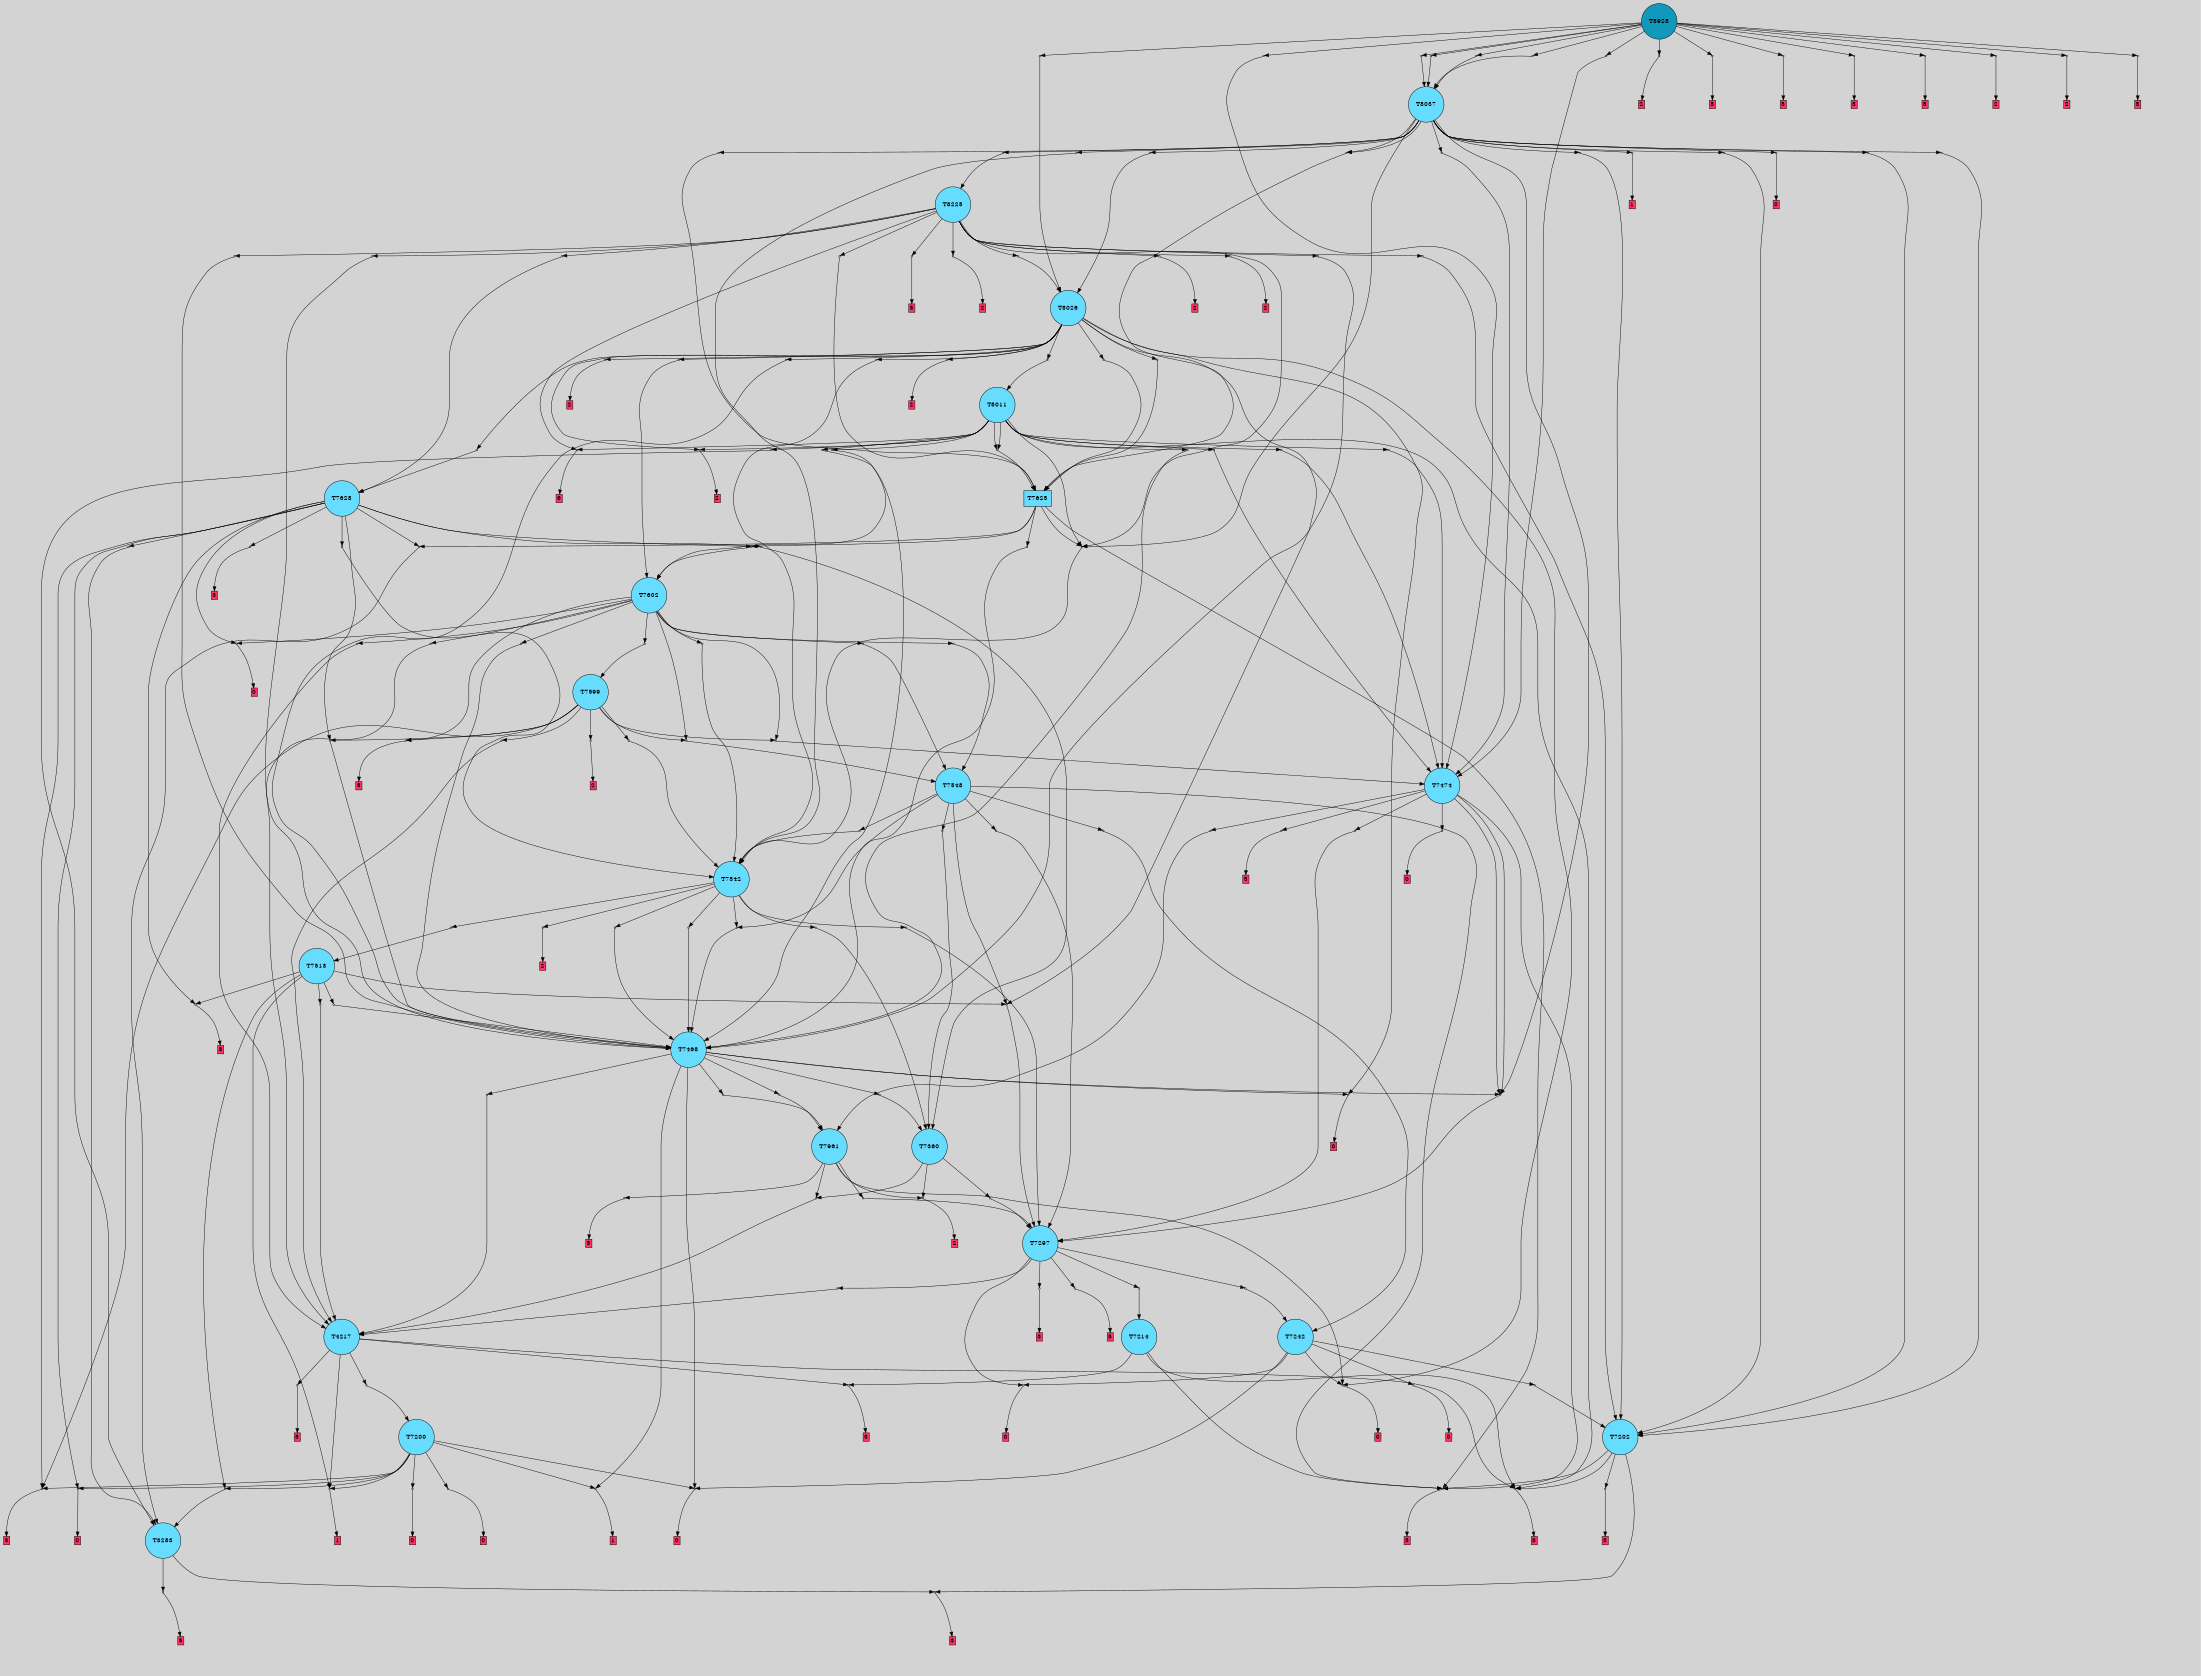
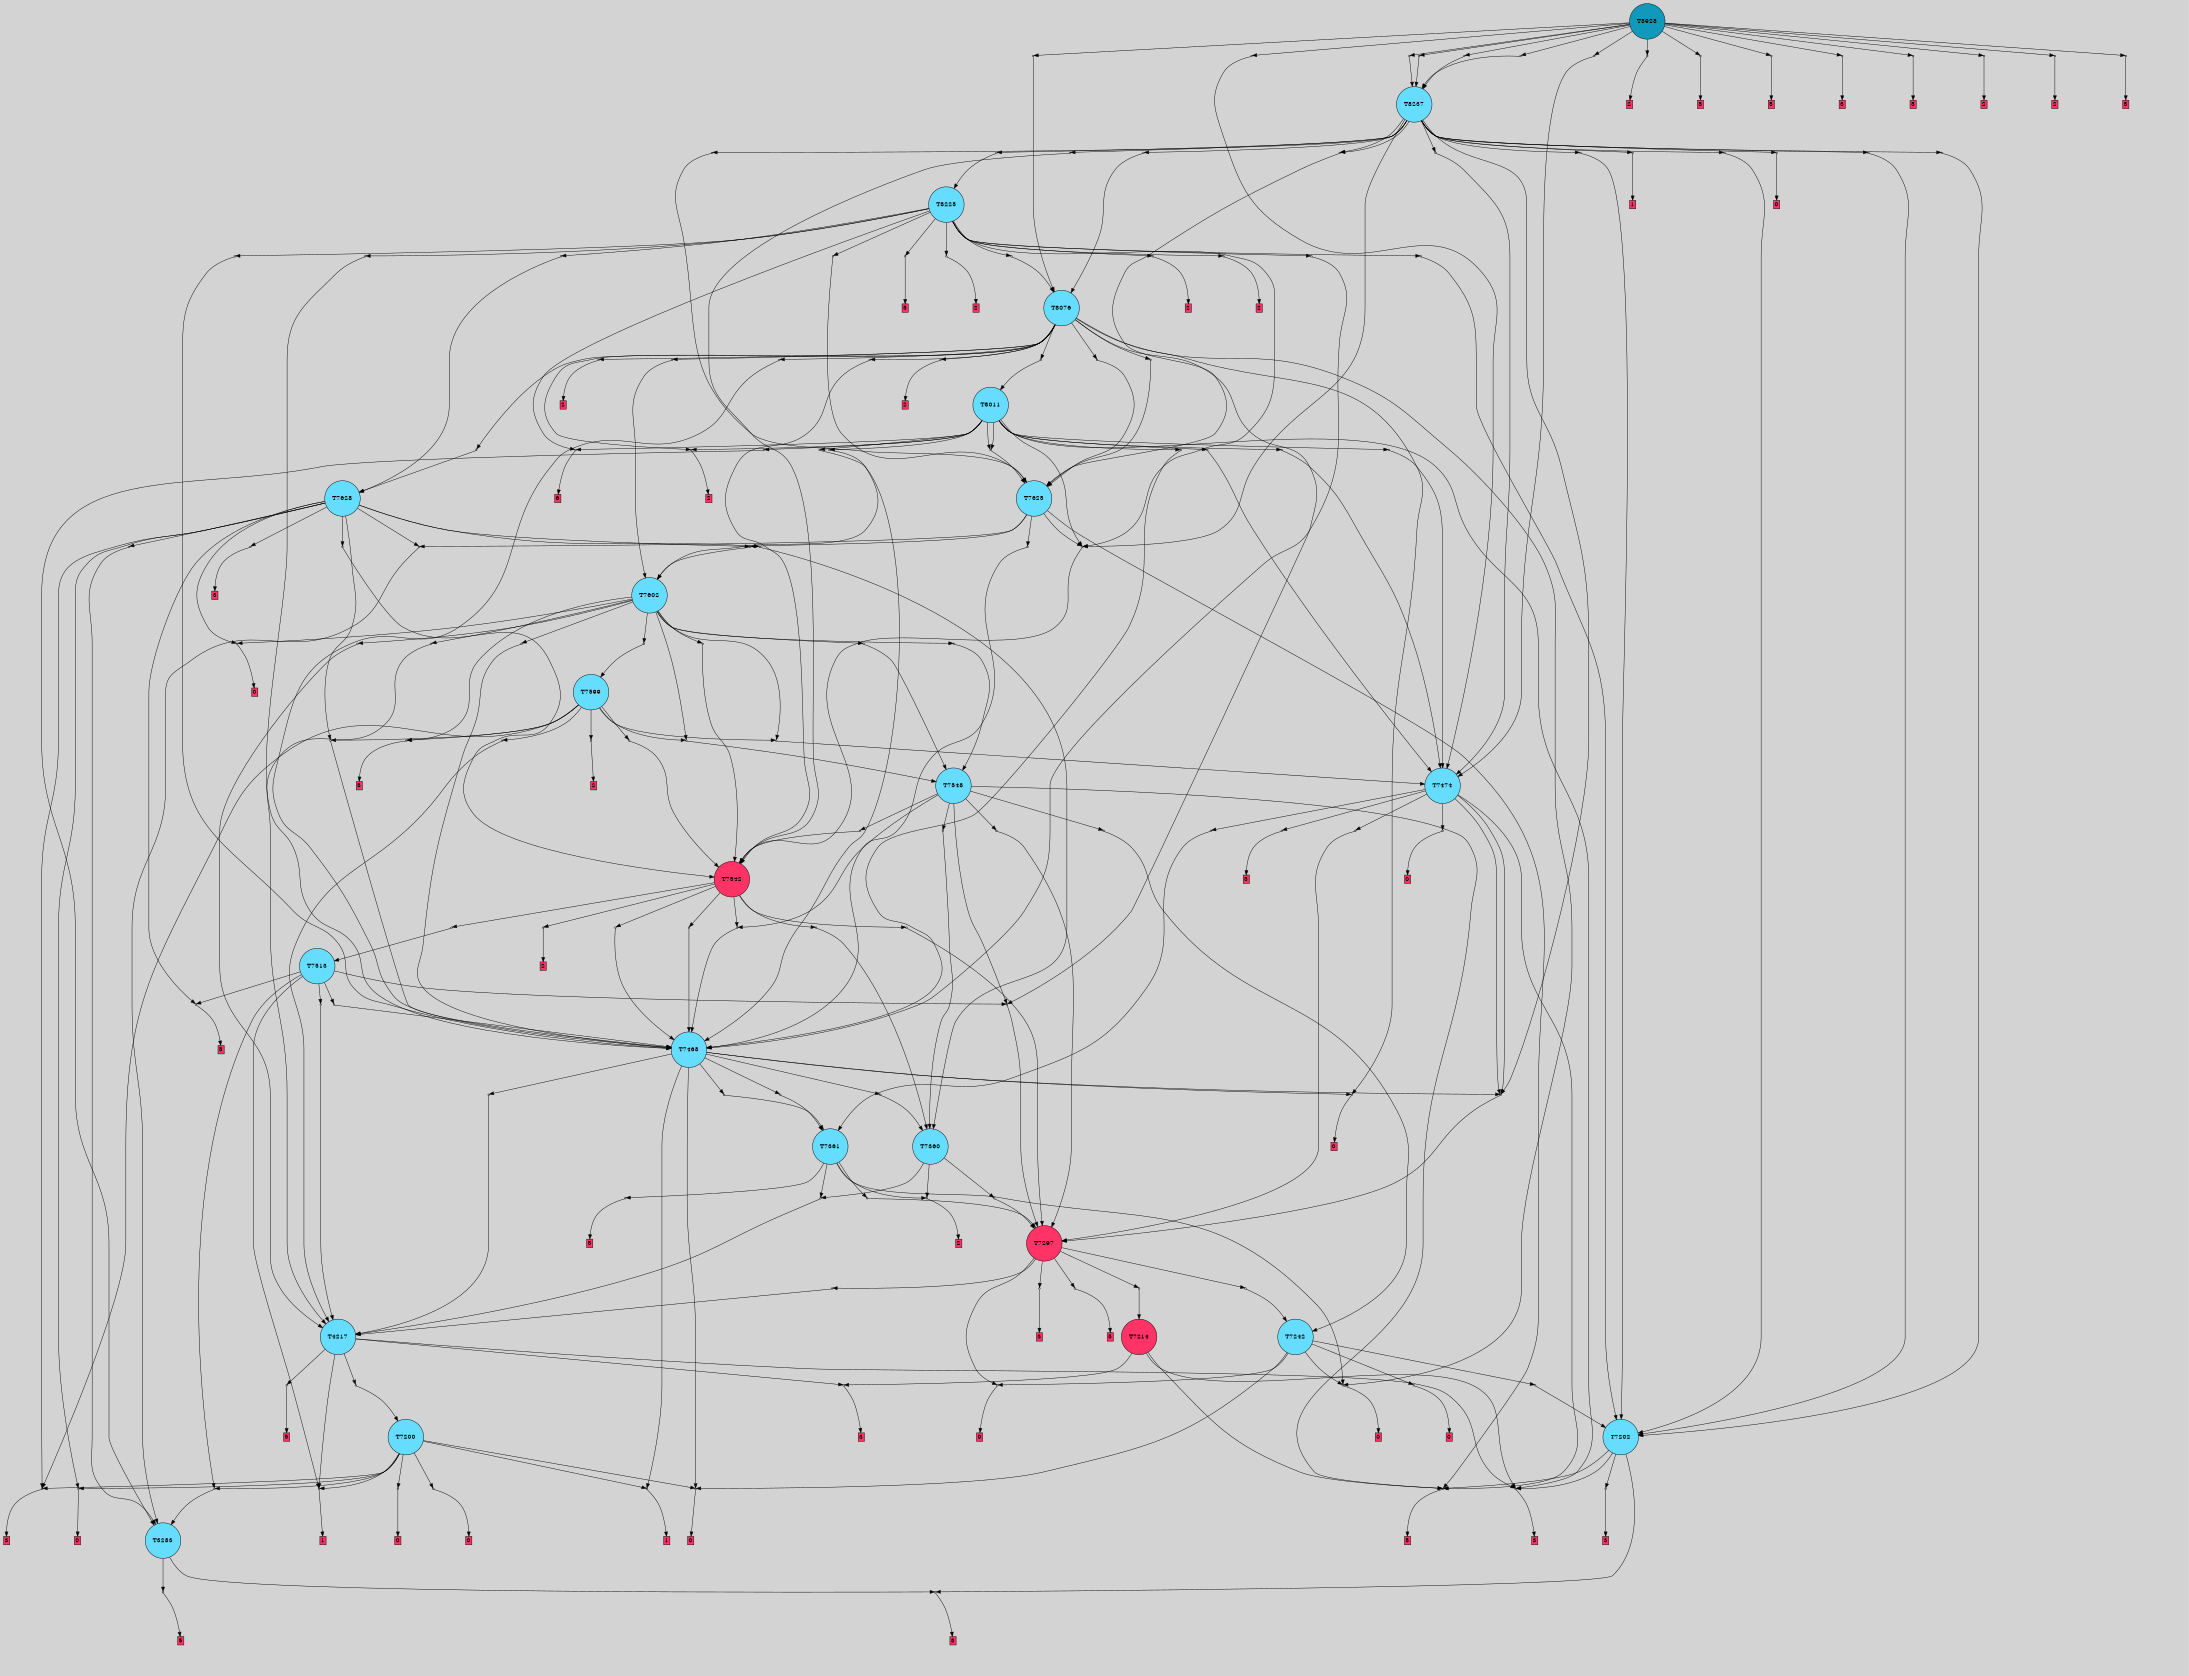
node "T8037": label "T8037" -> "T8237"
node "T8026": label "T8026" -> "T8076"
node "T7625": shape box -> circle
node "T7542": fillcolor #66ddff -> #ff3366
node "T7961": label "T7961" -> "T7361"
node "T7297": fillcolor #66ddff -> #ff3366
node "T7214": fillcolor #66ddff -> #ff3366
